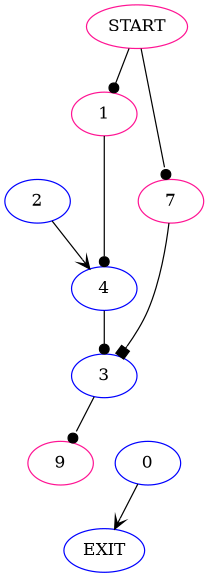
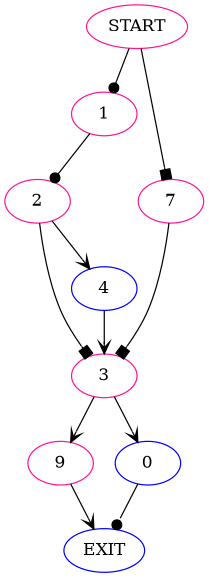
edge "START" -> "7": arrowhead dot -> box
edge "1" -> "4": now "1" -> "2"
node "2": color blue -> deeppink
edge "2" -> "3": added
edge "4" -> "3": arrowhead dot -> vee
node "3": color blue -> deeppink
edge "3" -> "9": arrowhead dot -> vee
edge "3" -> "0": added
edge "9" -> "EXIT": added
edge "0" -> "EXIT": arrowhead vee -> dot
